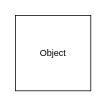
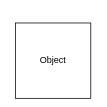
node "Object": moved (53, 53) -> (53, 60)
